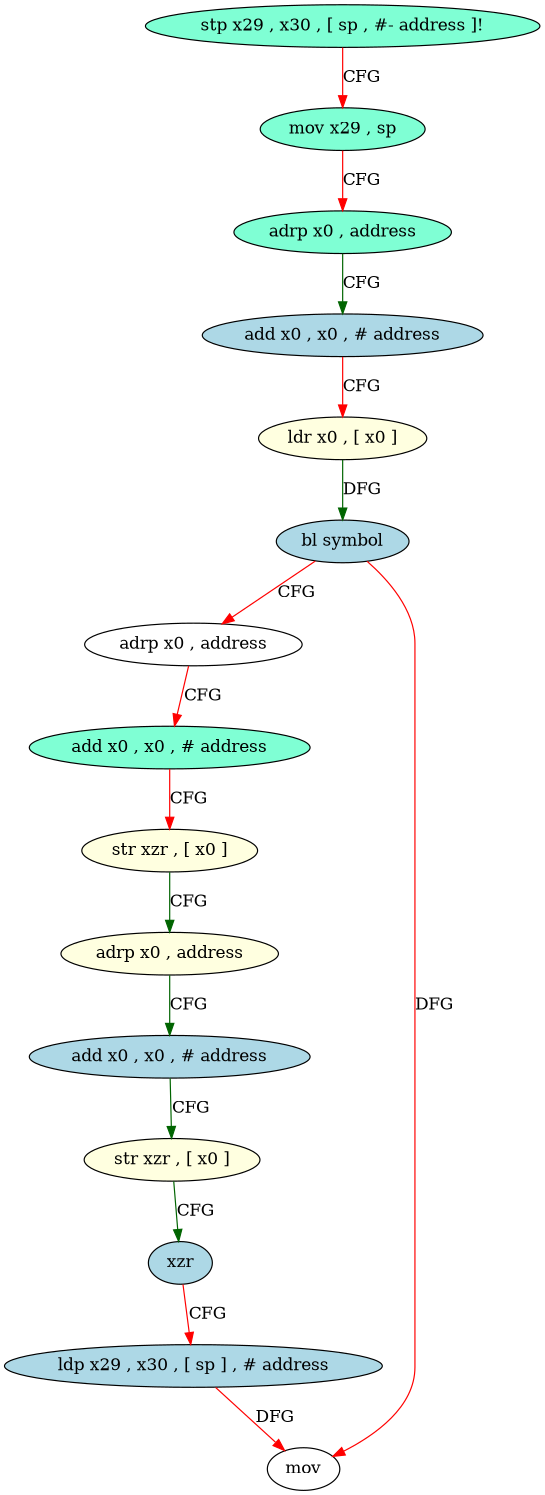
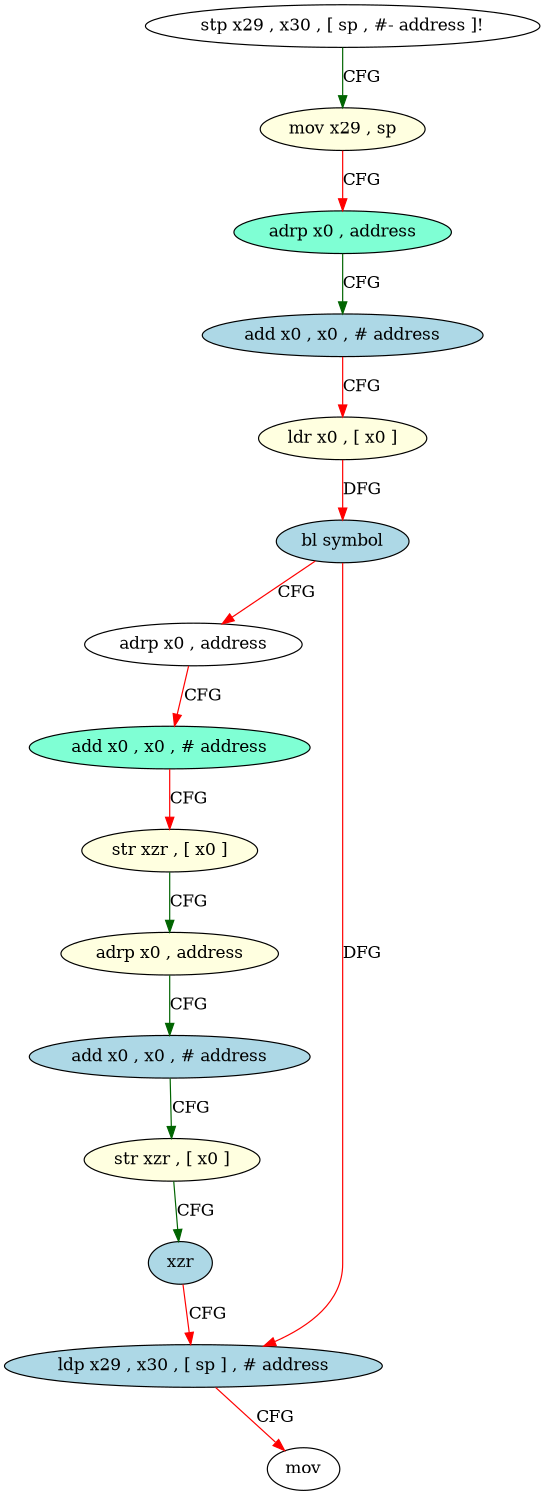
node "stp x29 , x30 , [ sp , #- address ]!": fillcolor aquamarine -> white
edge "stp x29 , x30 , [ sp , #- address ]!" -> "mov x29 , sp": color red -> darkgreen
node "mov x29 , sp": fillcolor aquamarine -> lightyellow
edge "ldr x0 , [ x0 ]" -> "bl symbol": color darkgreen -> red
edge "bl symbol" -> "mov": now "bl symbol" -> "ldp x29 , x30 , [ sp ] , # address"
edge "ldp x29 , x30 , [ sp ] , # address" -> "mov": label "DFG" -> "CFG"
